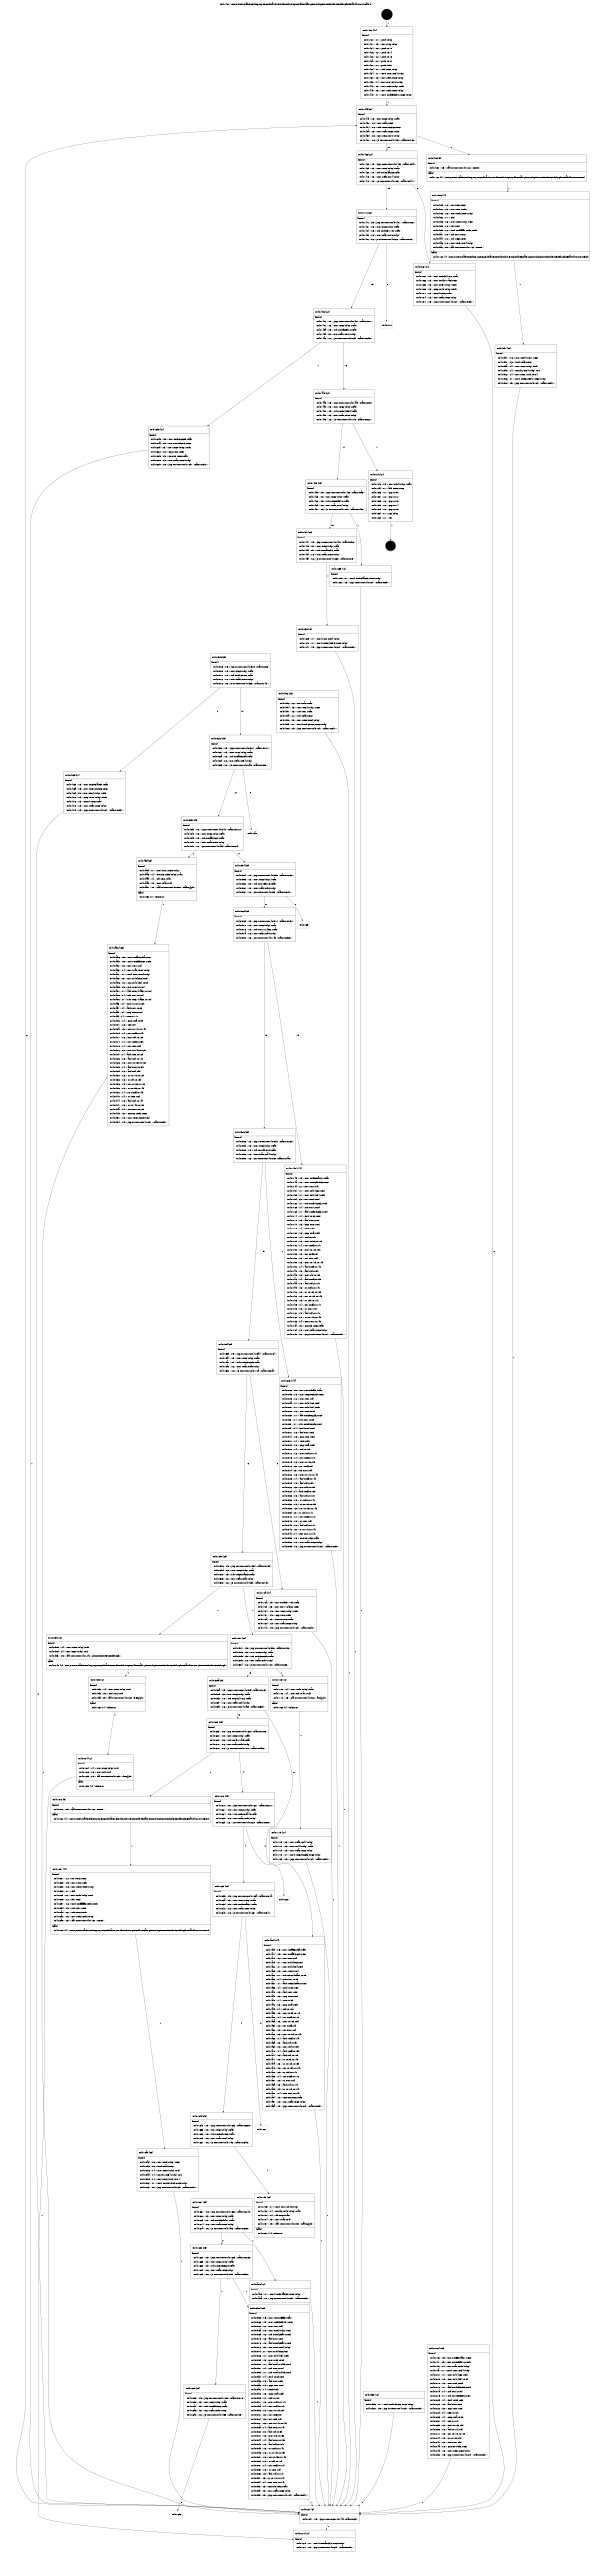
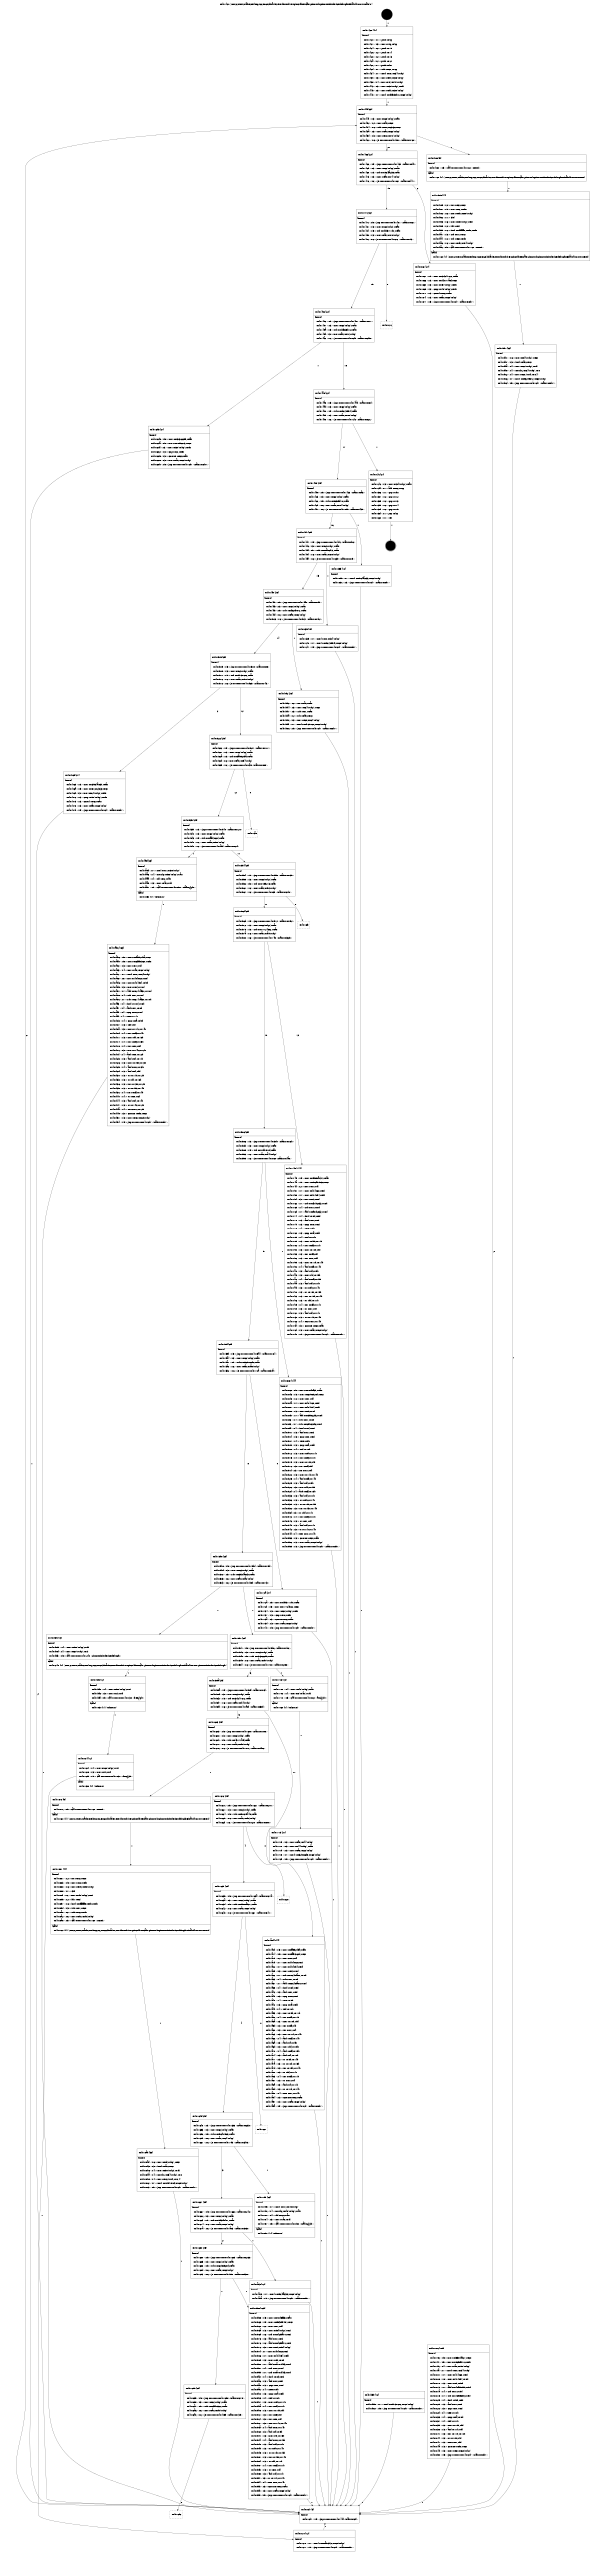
node "0x4014f0 [25]": added
edge "0x401603 [25]" -> "0x40161c [25]": removed, label "4"
edge "0x40164e [25]" -> "0x401667 [25]": added, label "3"
edge "0x401cd7 [5]" -> "0x401c10 [12]": reversed
